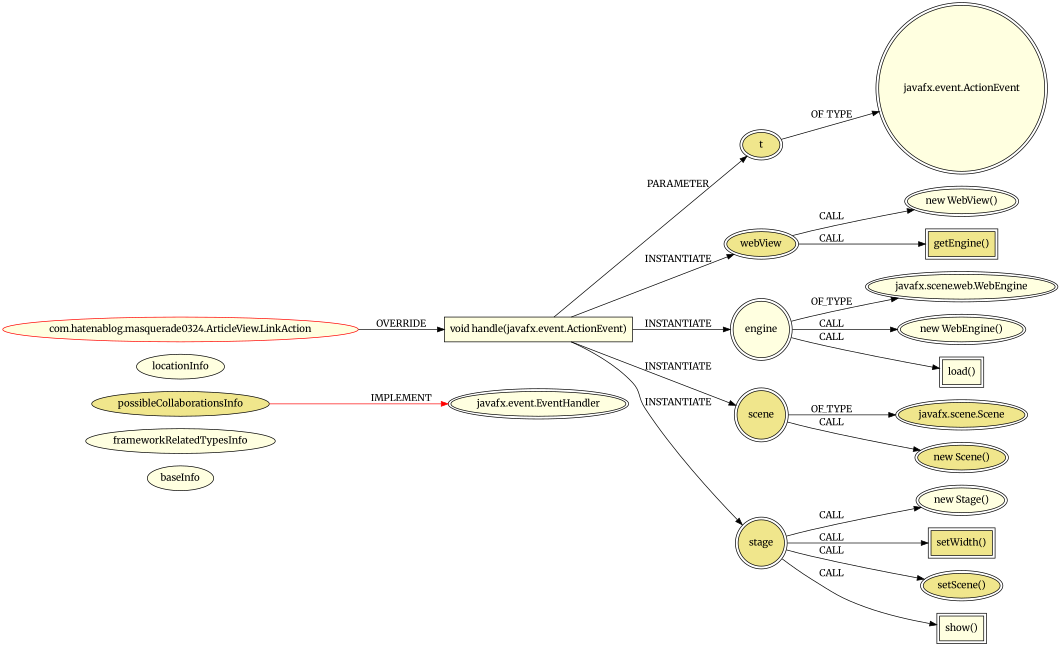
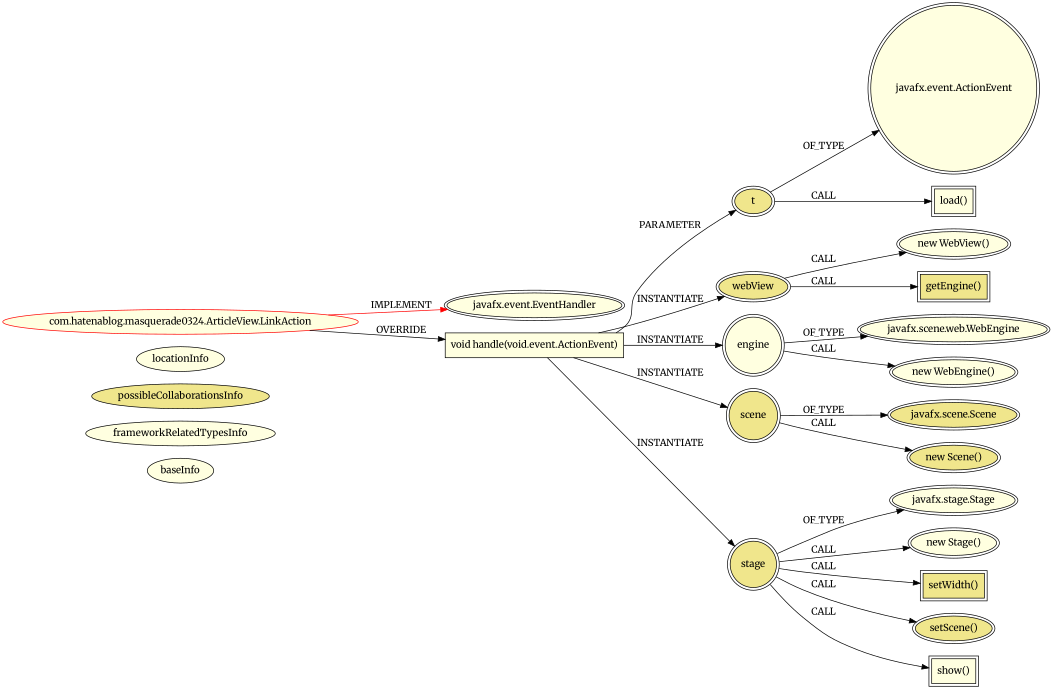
node "void handle(javafx.event.ActionEvent)": label "void handle(javafx.event.ActionEvent)" -> "void handle(void.event.ActionEvent)"
edge "engine" -> "load()": now "t" -> "load()"
edge "possibleCollaborationsInfo" -> "javafx.event.EventHandler": now "com.hatenablog.masquerade0324.ArticleView.LinkAction" -> "javafx.event.EventHandler"
node "javafx.stage.Stage": added
